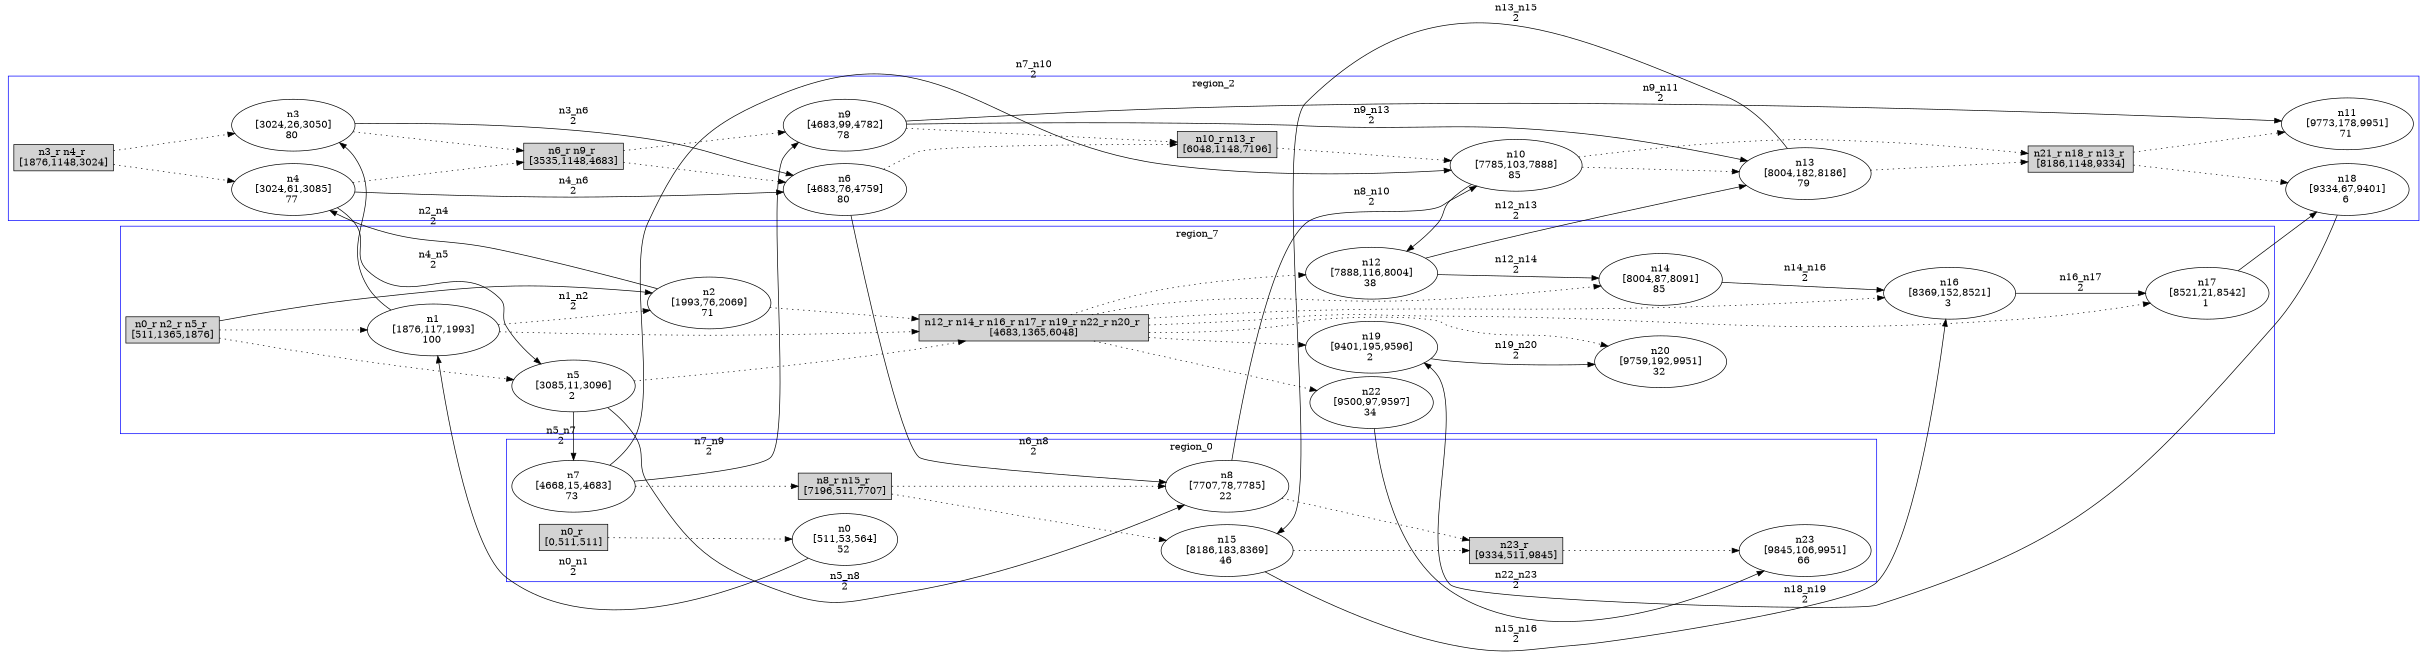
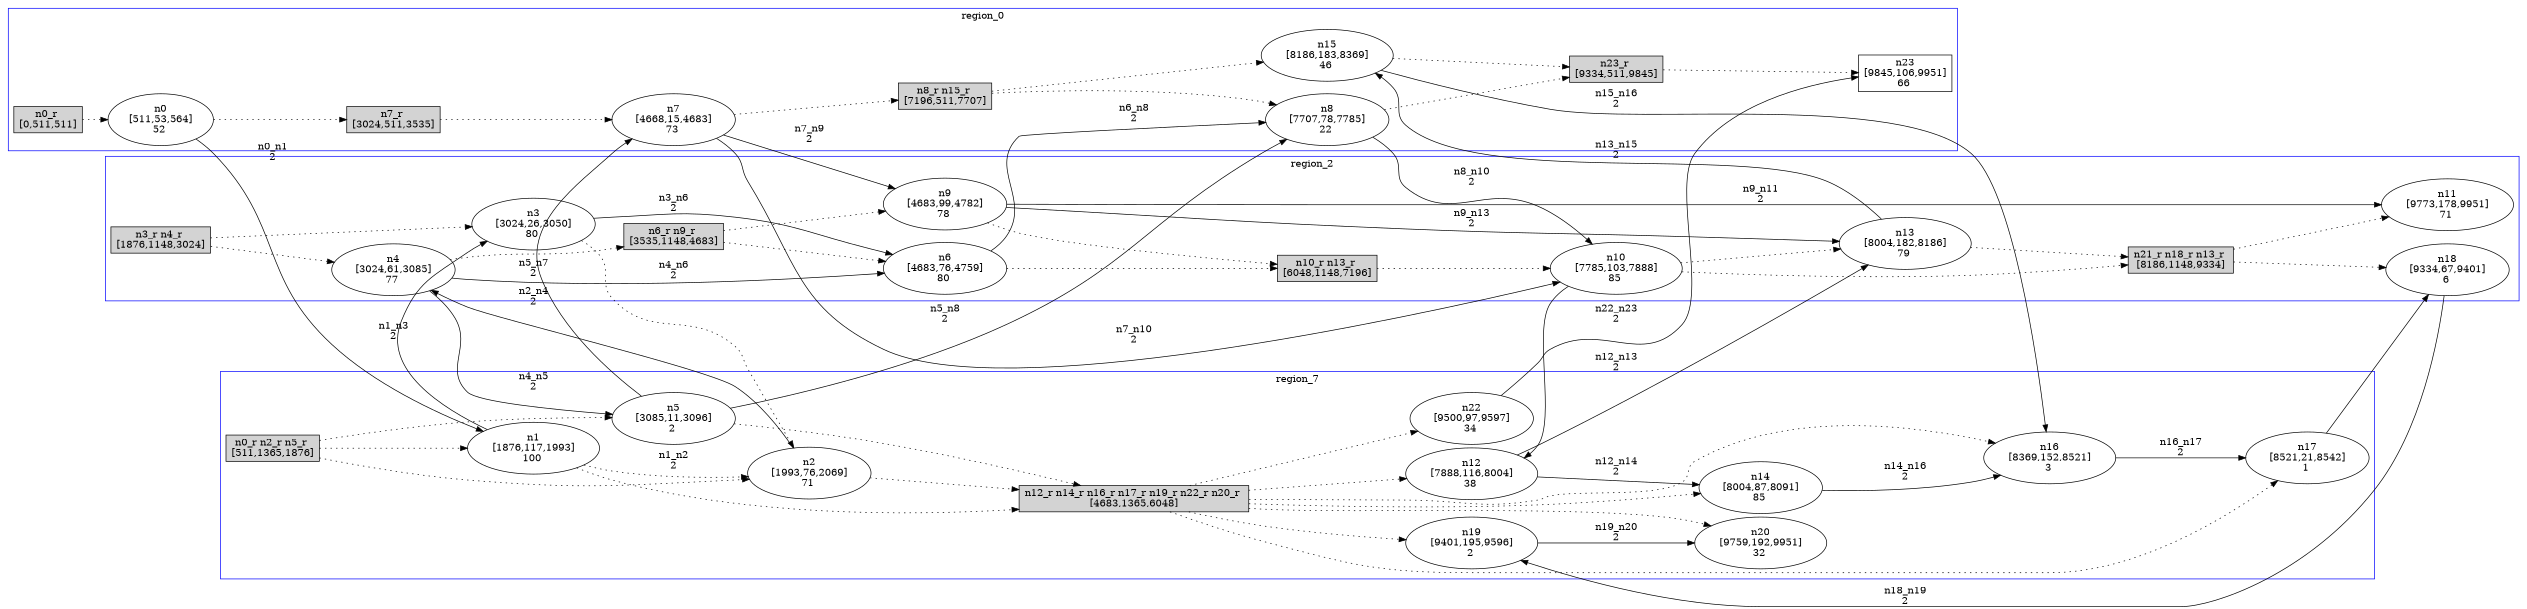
node "n7_r [3024,511,3535]": added
edge "n3 [3024,26,3050] 80" -> "n6_r n9_r [3535,1148,4683]": now "n3 [3024,26,3050] 80" -> "n2 [1993,76,2069] 71"
edge "n0_r n2_r n5_r [511,1365,1876]" -> "n2 [1993,76,2069] 71": style solid -> dotted
node "n23 [9845,106,9951] 66": shape ellipse -> box
